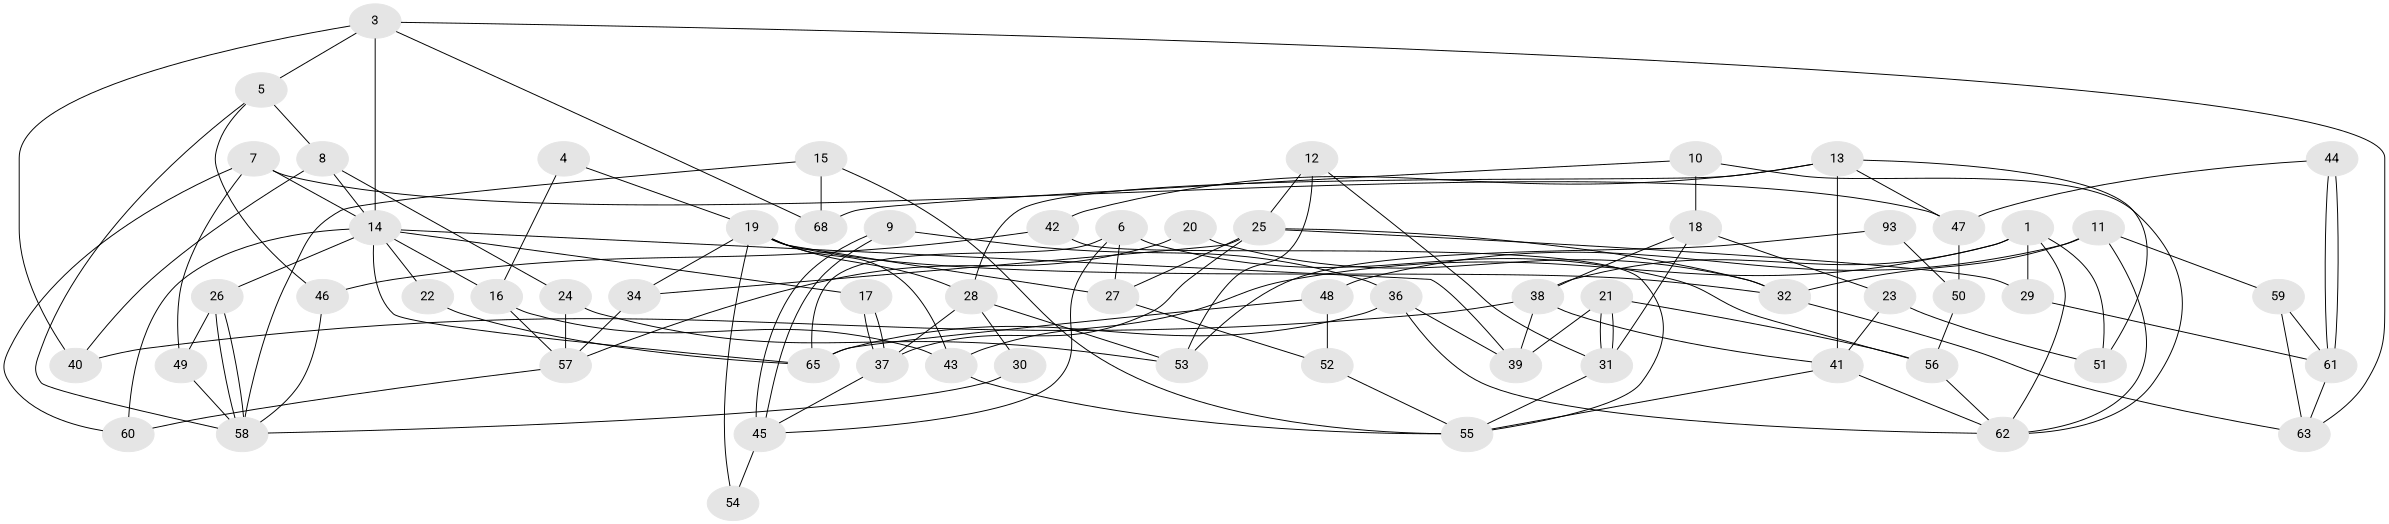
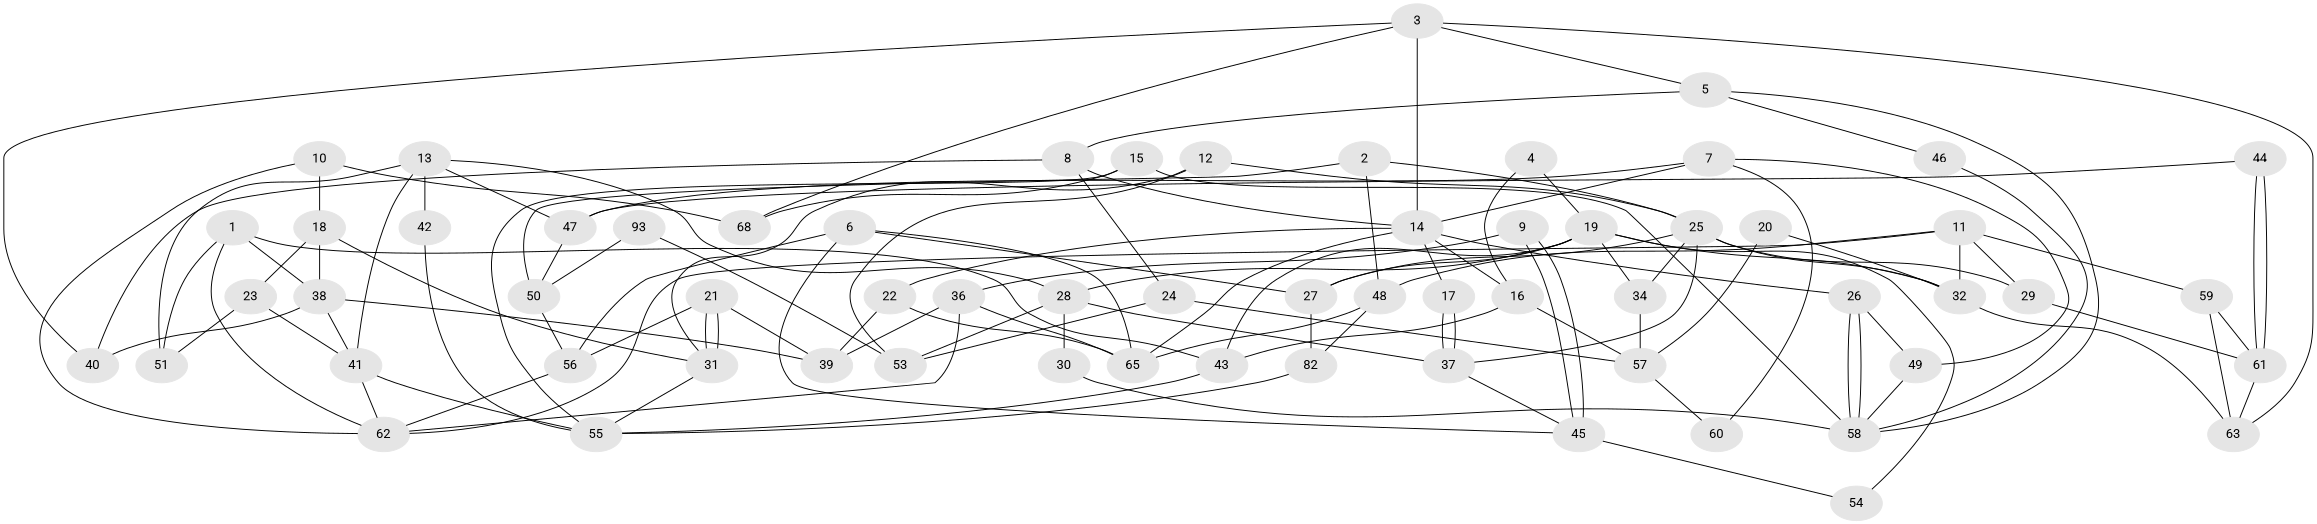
node "2": added
edge "42" -- "46": removed
edge "1" -- "29": now "11" -- "29"
edge "14" -- "39": now "22" -- "39"
edge "14" -- "60": removed
node "52": label "52" -> "82"
